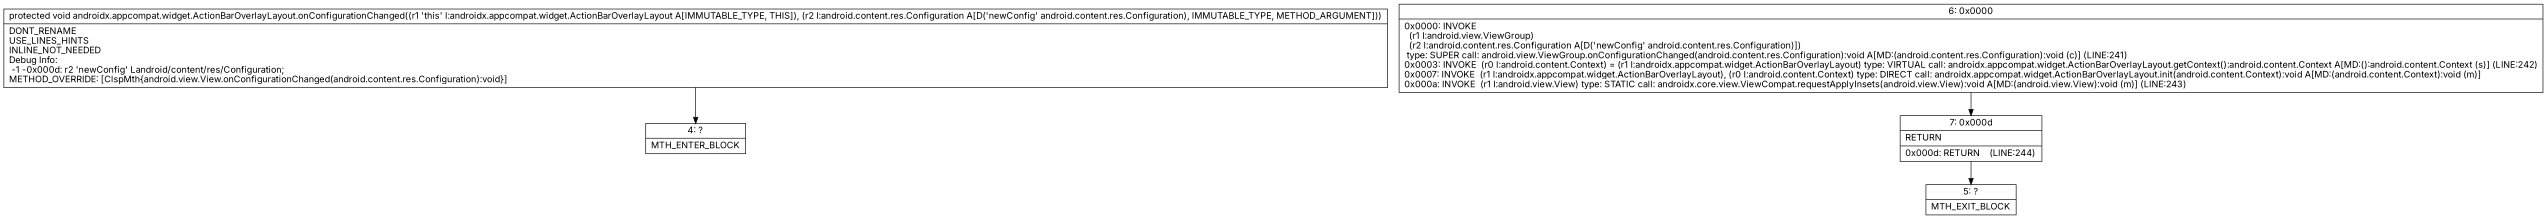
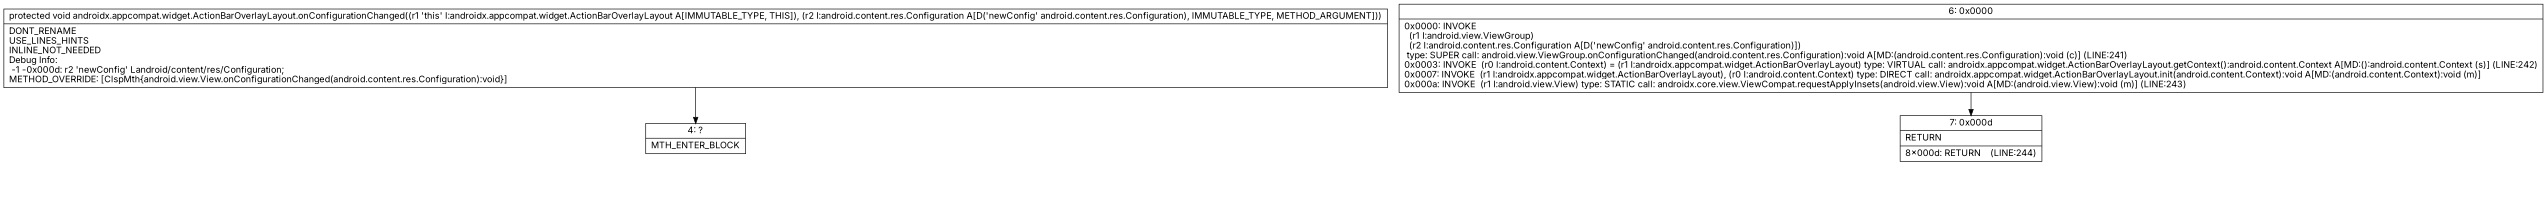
node "7: 0x000d": text "0x000d: RETURN    (LINE:244)" -> "8x000d: RETURN    (LINE:244)"
node "5: ?": removed
